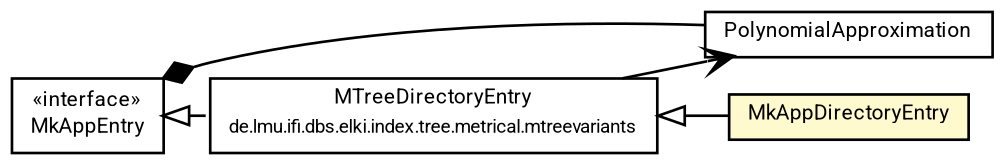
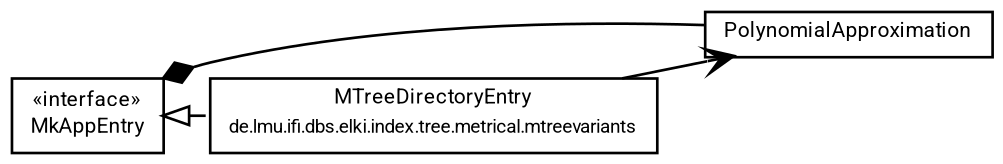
node "MkAppDirectoryEntry": removed
